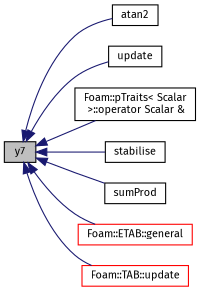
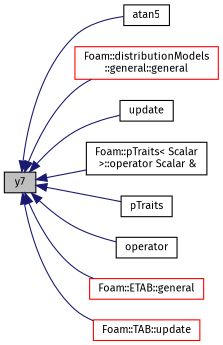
node "atan2": label "atan2" -> "atan5"
node "Foam::distributionModels ::general::general": added
node "stabilise": label "stabilise" -> "pTraits"
node "sumProd": label "sumProd" -> "operator"
